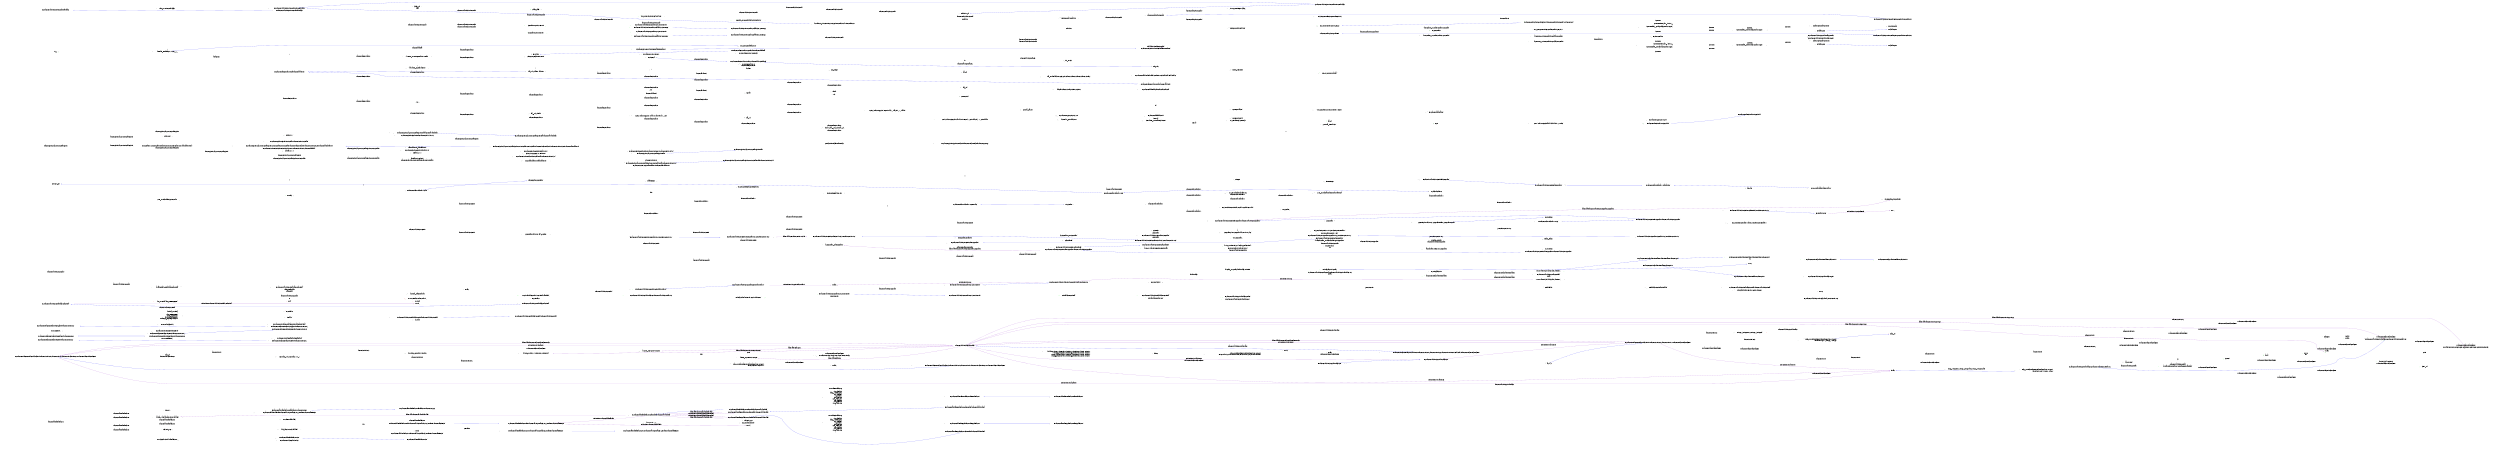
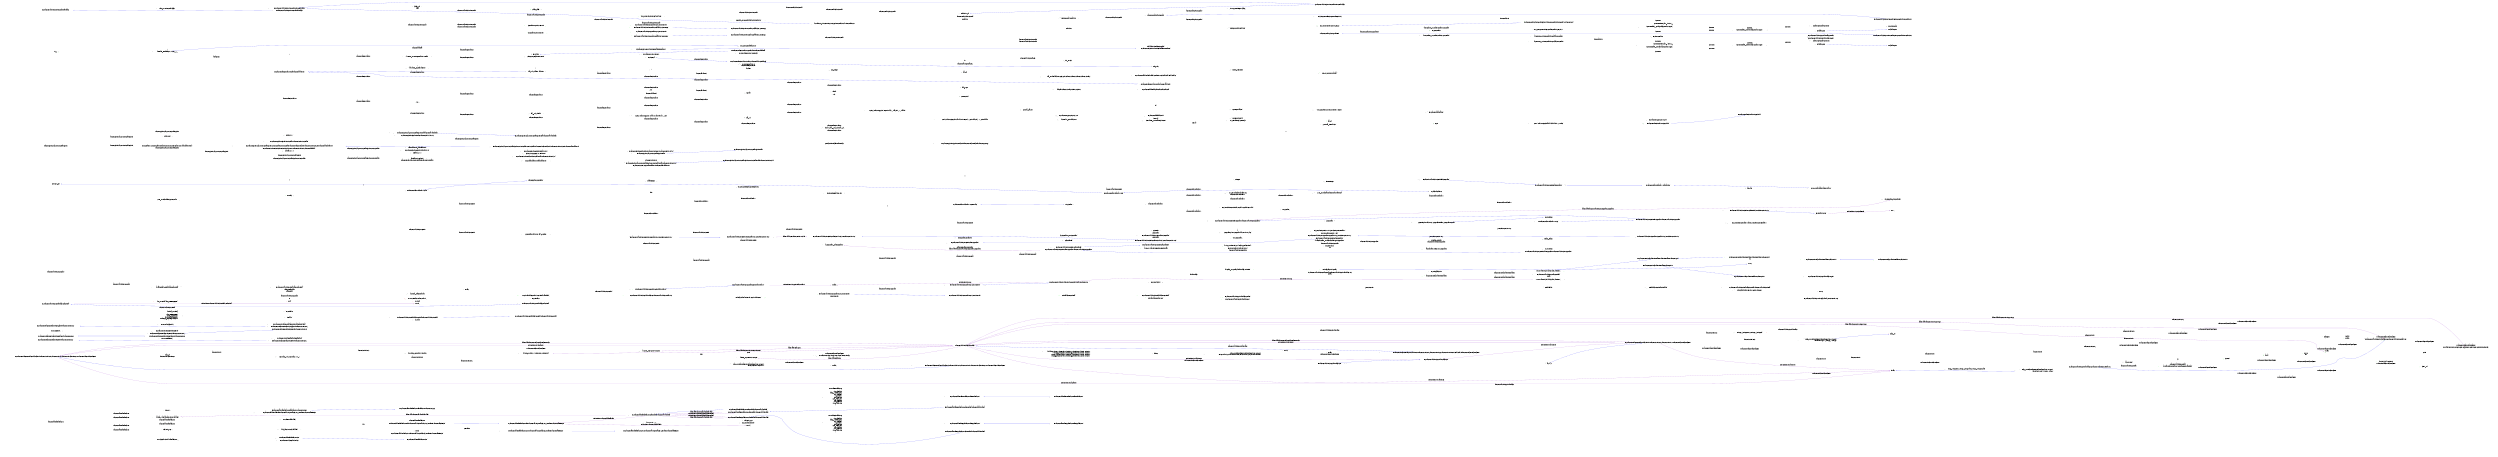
node "_data == null": label "_data == null" -> "_data == support"
edge "QuantConnect.VisualStudioPlugin.ProjectFinder" -> "QuantConnect.Indicators.IndicatorBase<T>": removed, label "QuantConnect.VisualStudioPlugin.ProjectFinder"
